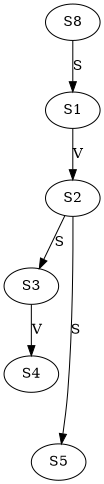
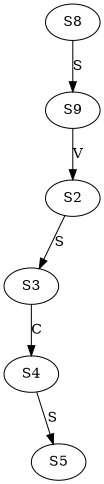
node "S1": label "S1" -> "S9"
edge "S2" -> "S5": now "S4" -> "S5"
edge "S3" -> "S4": label "V" -> "C"
